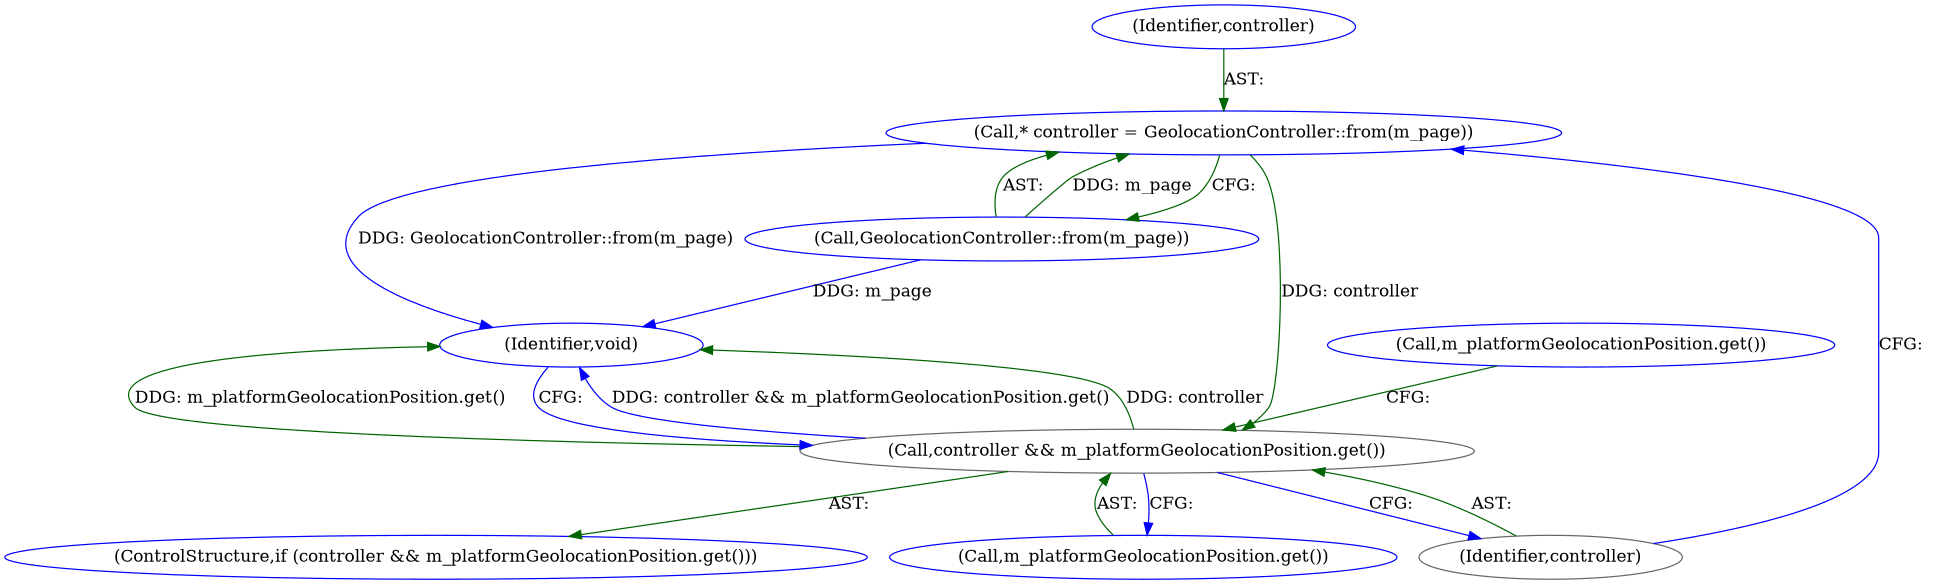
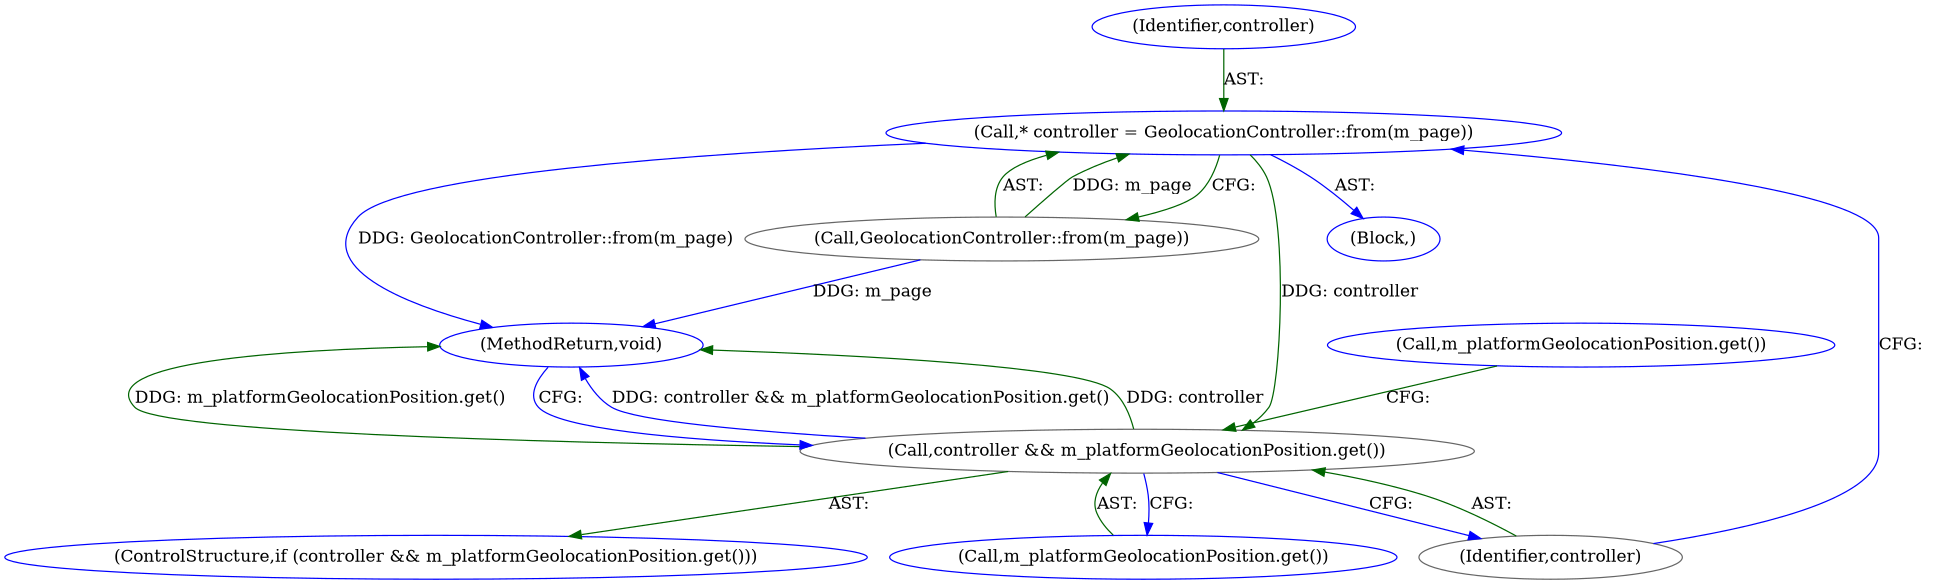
node "(Call,GeolocationController::from(m_page))": color blue -> gray40
node "(Block,)": added
node "(Identifier,void)": label "(Identifier,void)" -> "(MethodReturn,void)"
